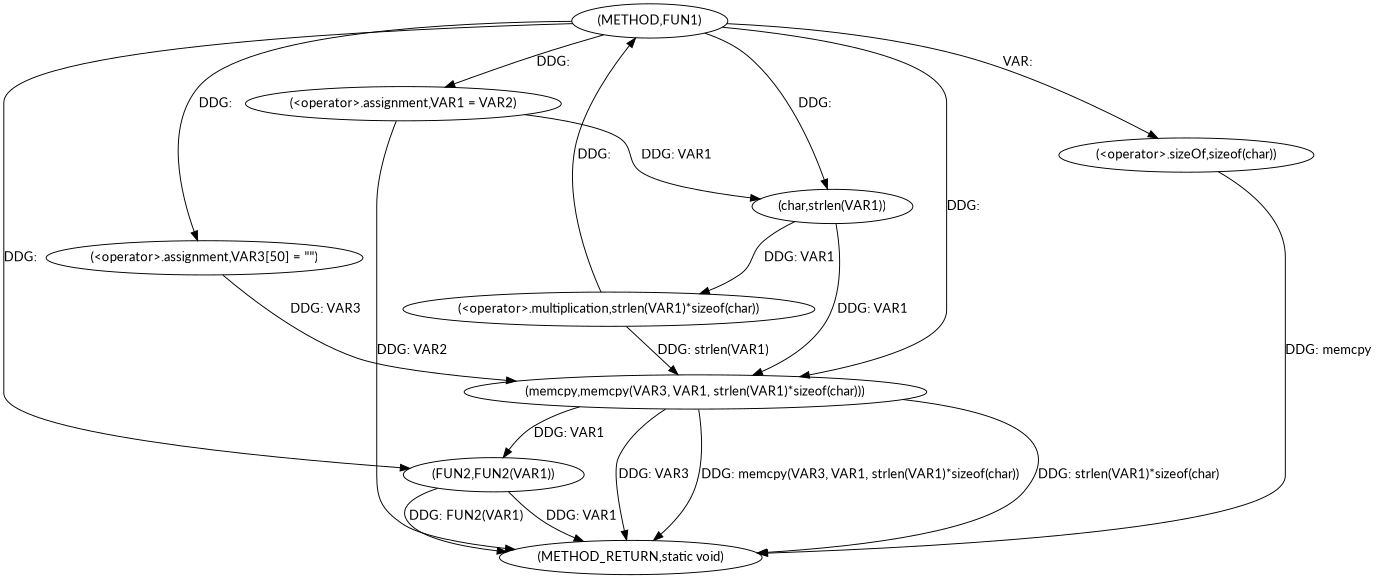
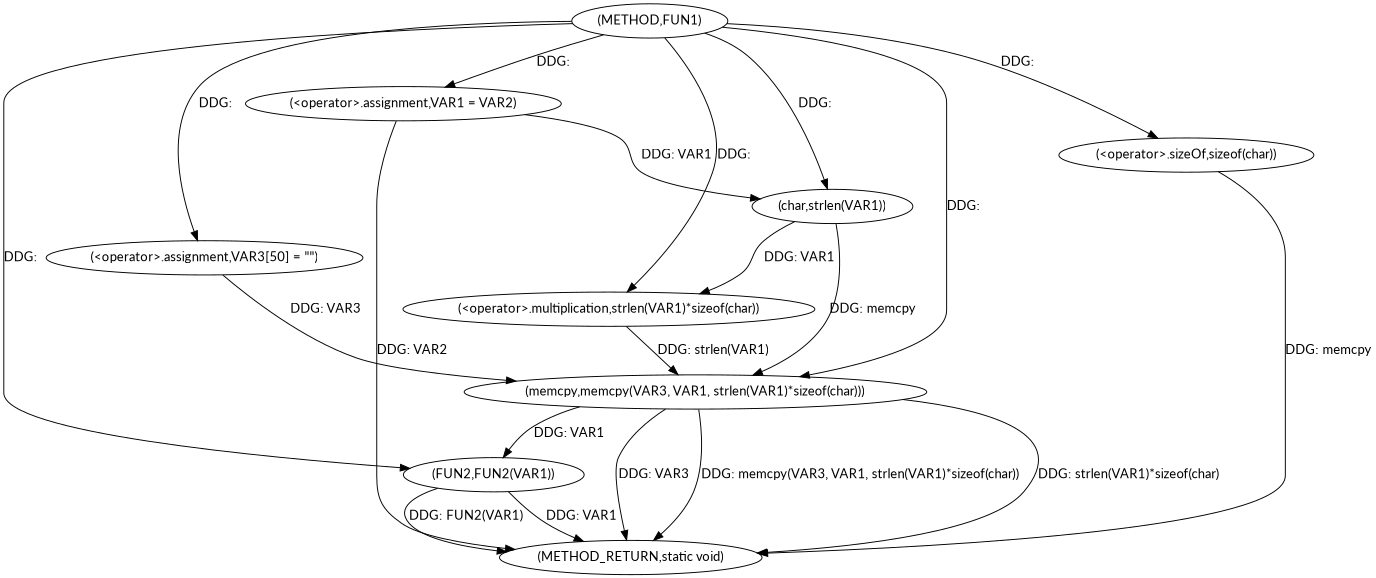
edge "(METHOD,FUN1)" -> "(<operator>.sizeOf,sizeof(char))": label "VAR: " -> "DDG: "
edge "(<operator>.multiplication,strlen(VAR1)*sizeof(char))" -> "(METHOD,FUN1)": reversed
edge "(char,strlen(VAR1))" -> "(memcpy,memcpy(VAR3, VAR1, strlen(VAR1)*sizeof(char)))": label "DDG: VAR1" -> "DDG: memcpy"
